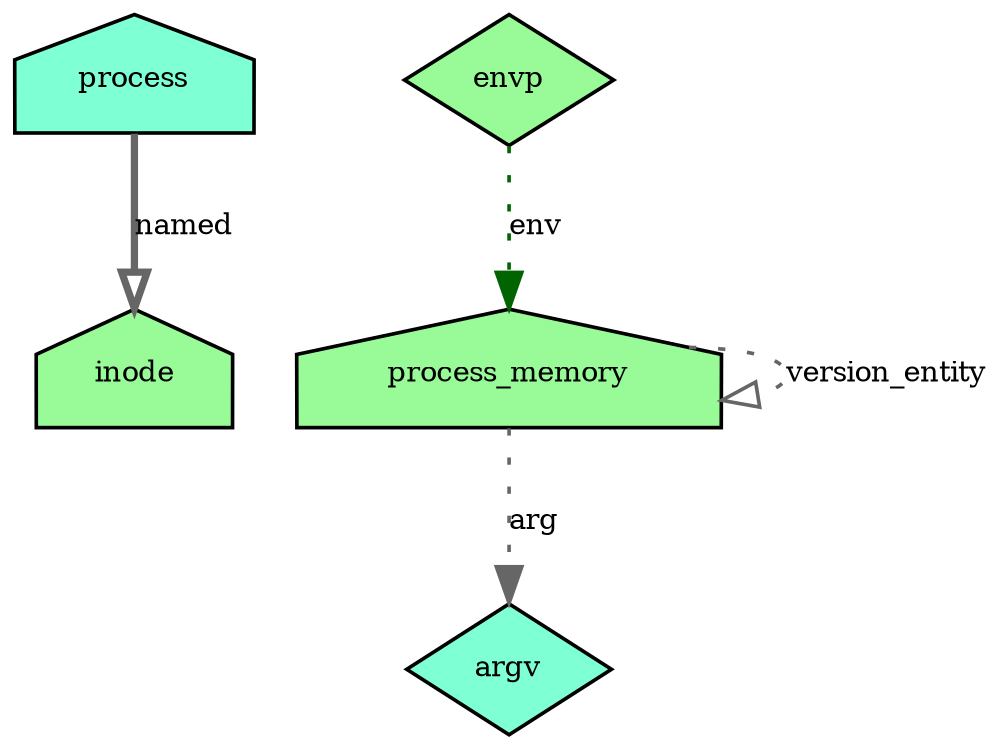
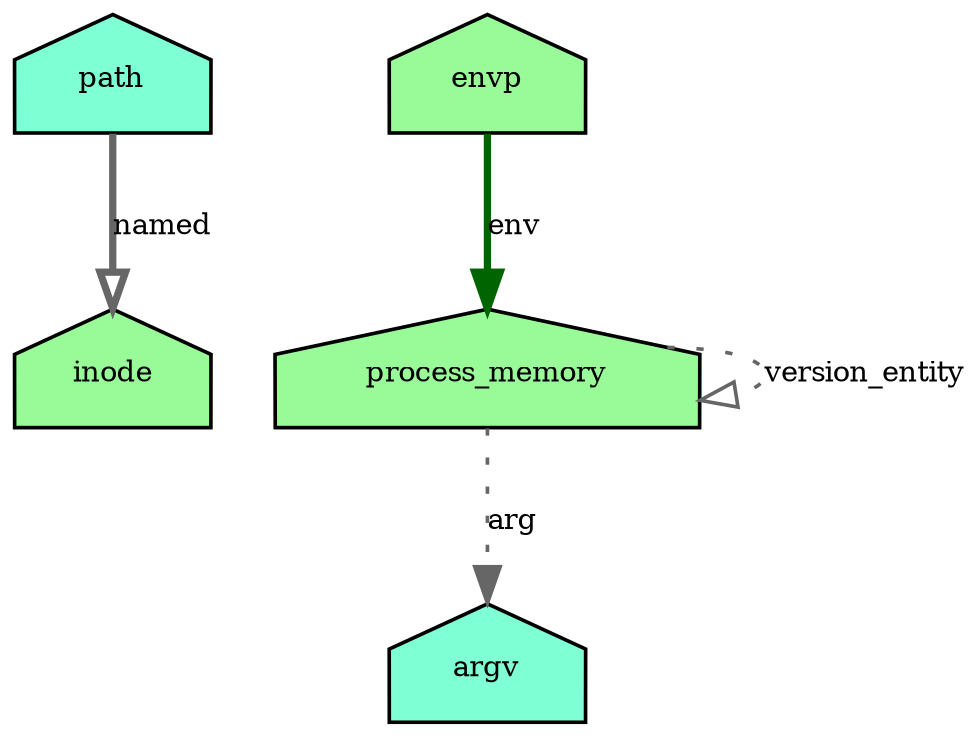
node "process": label "process" -> "path"
node "envp": shape diamond -> house
edge "envp" -> "process_memory": style dotted -> bold
node "argv": shape diamond -> house
